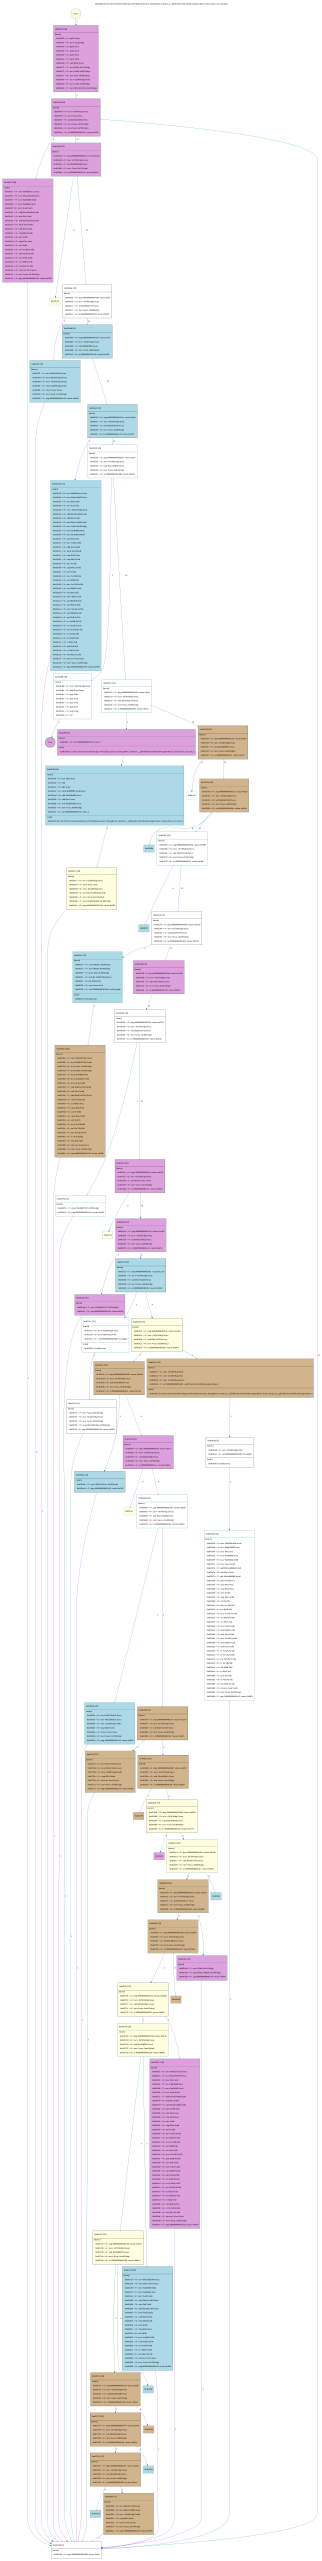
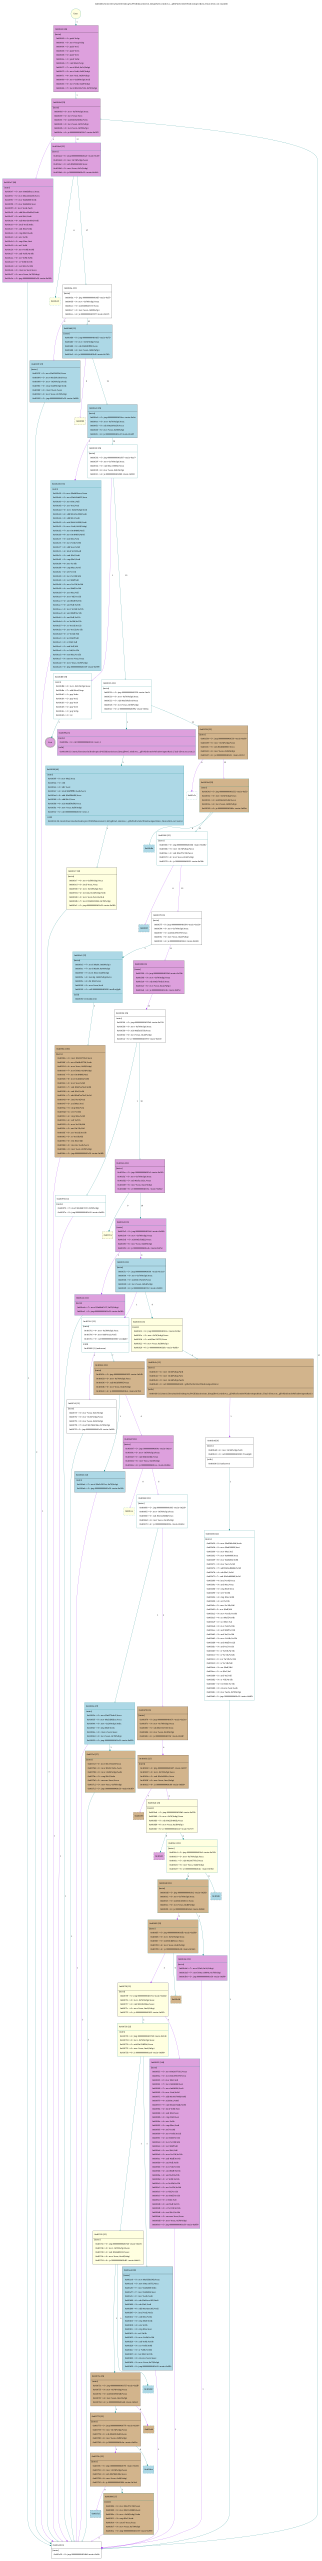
node "0x401bf0": added
edge "0x401615 [25]" -> "0x40162e [25]": now "0x4017e2 [13]" -> "0x40162e [25]"
edge "0x401679 [25]" -> "0x4017af [27]": now "0x40183a [27]" -> "0x4017af [27]"
